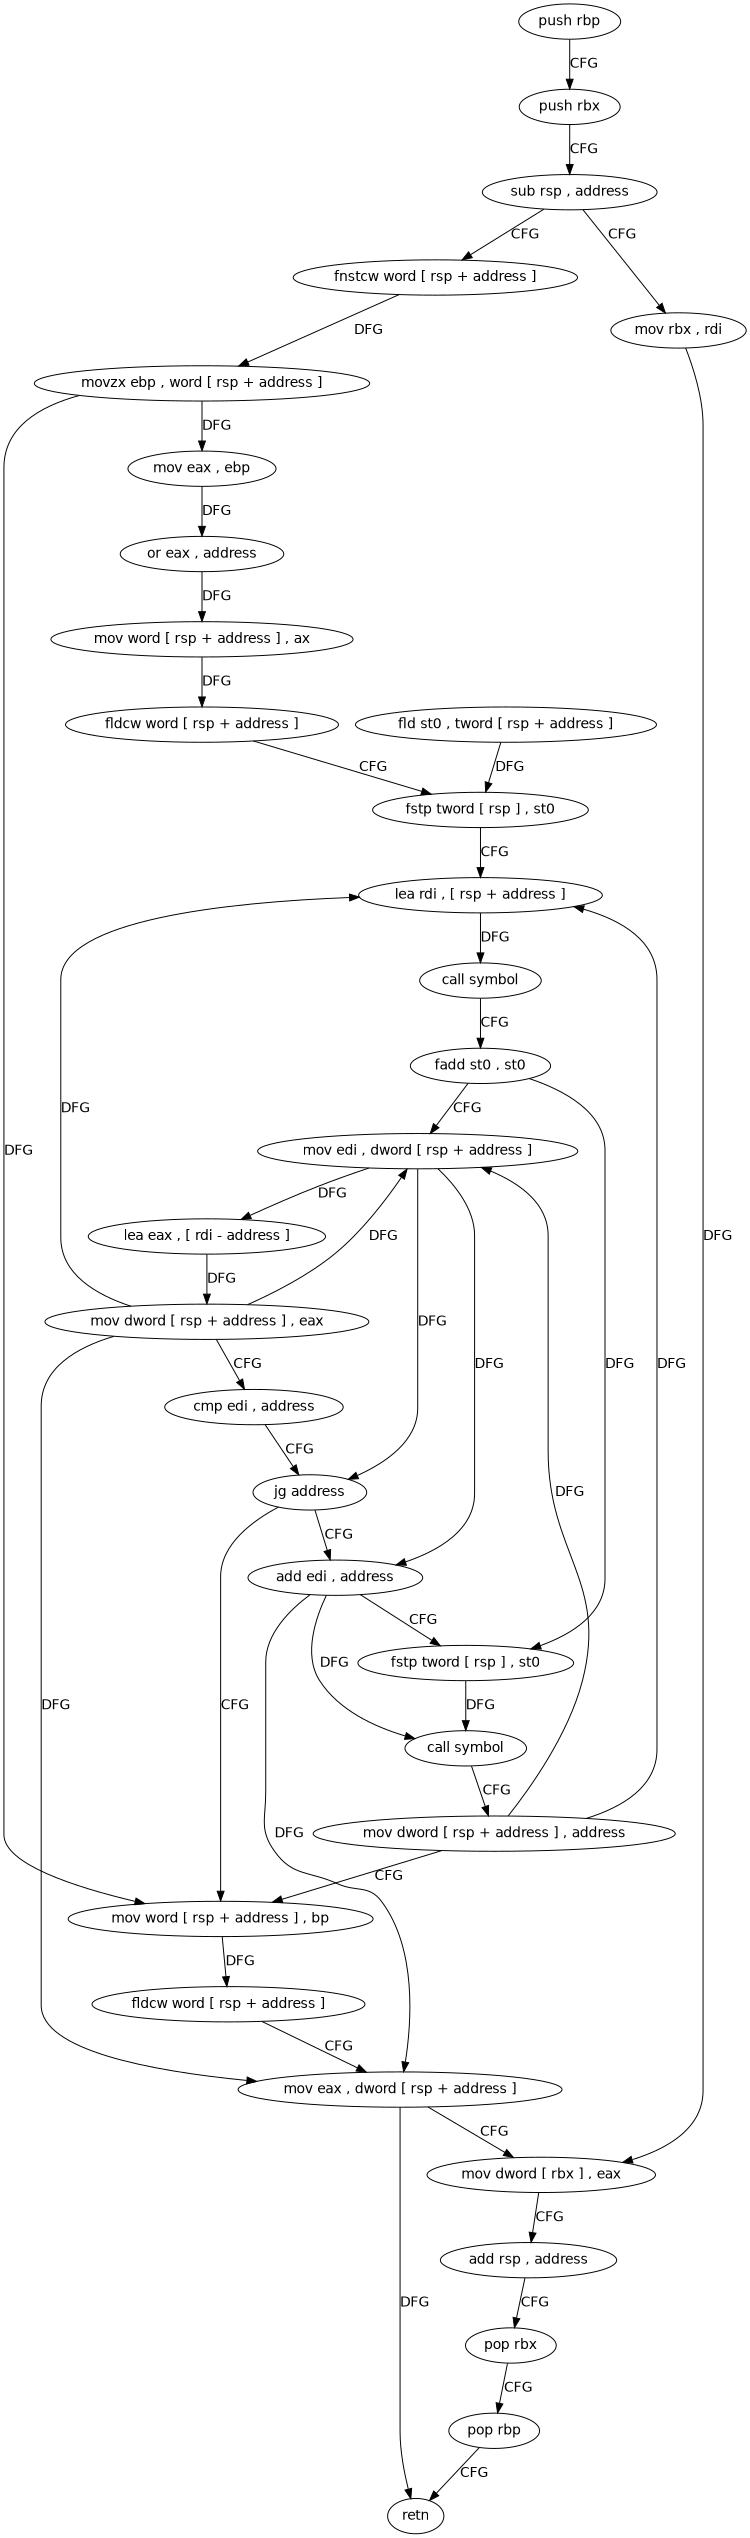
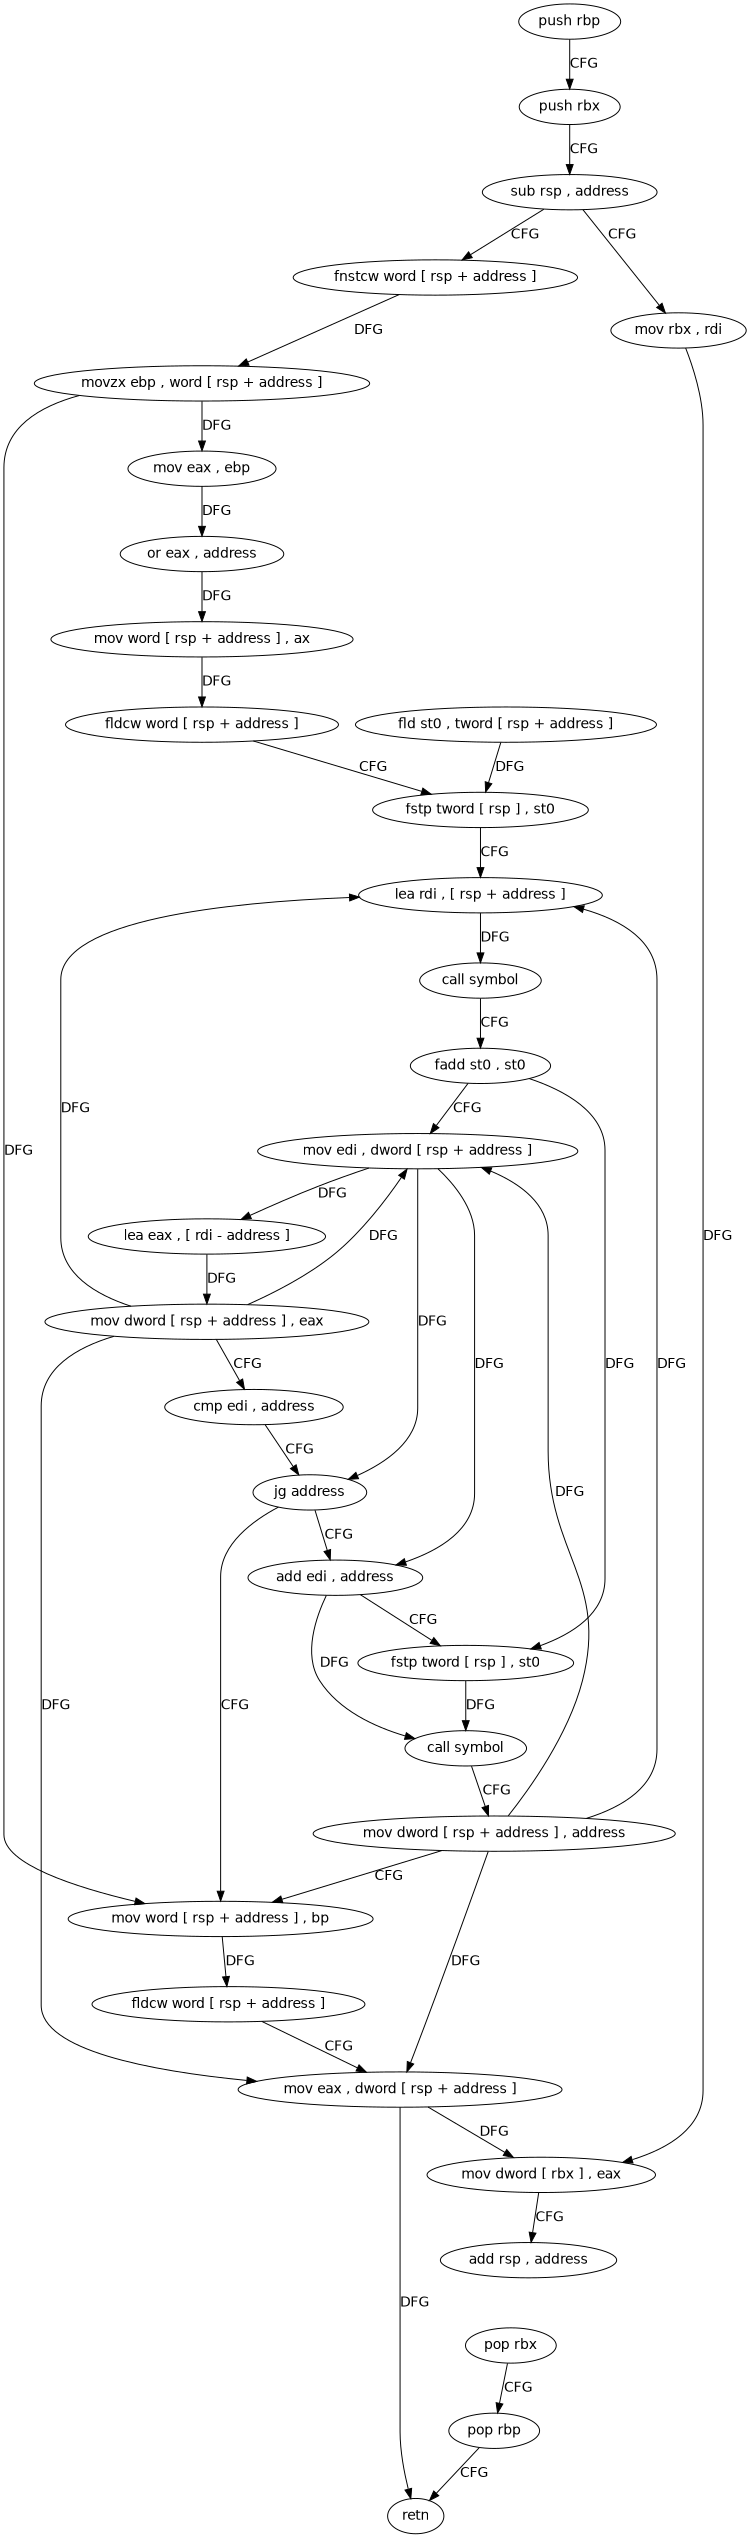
edge "add edi , address" -> "mov eax , dword [ rsp + address ]": now "mov dword [ rsp + address ] , address" -> "mov eax , dword [ rsp + address ]"
edge "mov eax , dword [ rsp + address ]" -> "mov dword [ rbx ] , eax": label "CFG" -> "DFG"
edge "add rsp , address" -> "pop rbx": removed, label "CFG"
